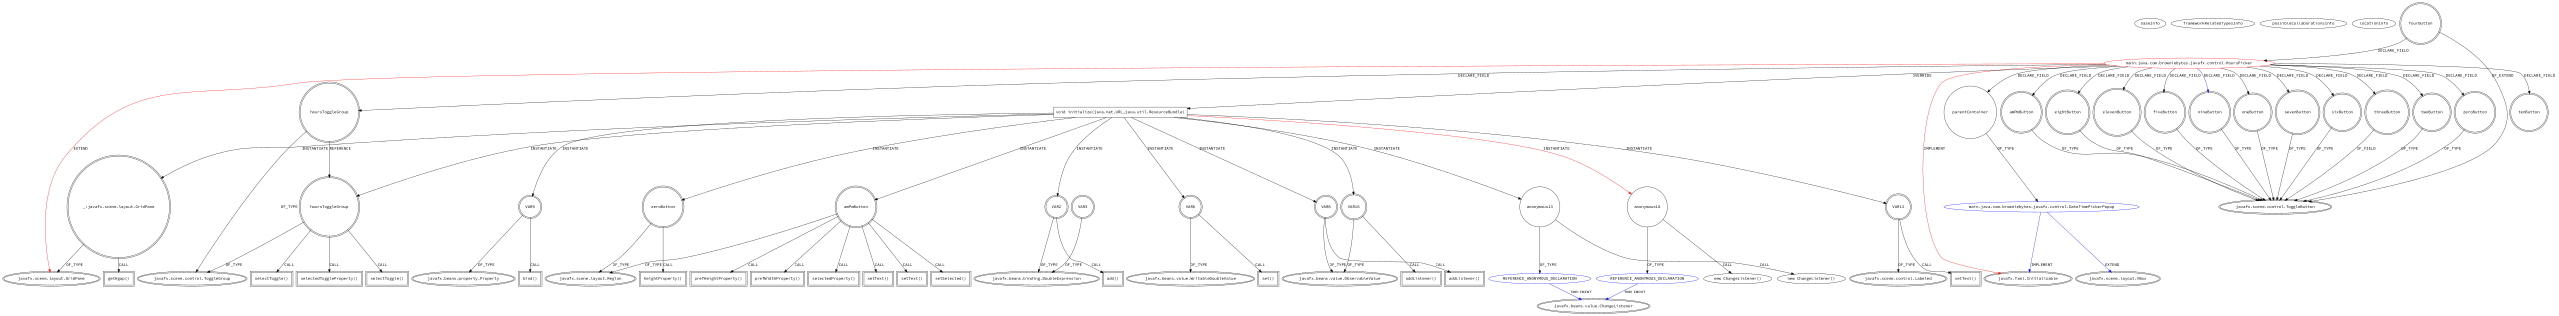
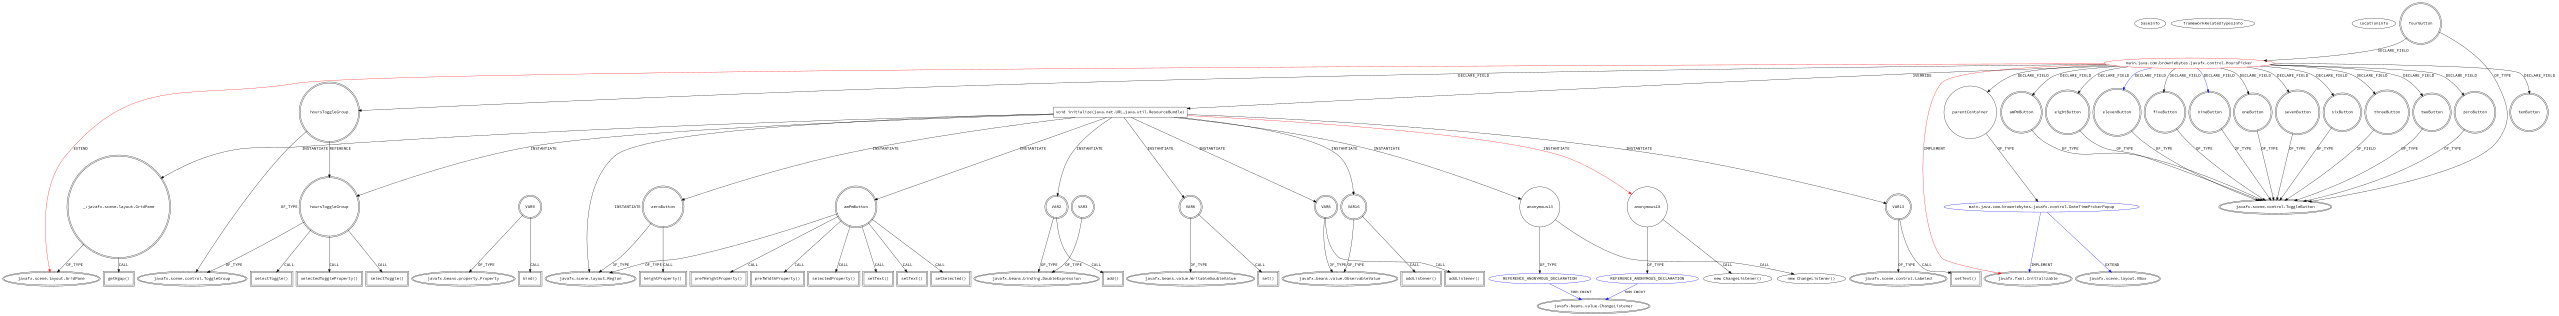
node "possibleCollaborationsInfo": removed
edge "main.java.com.browniebytes.javafx.control.HoursPicker" -> "elevenButton": color black -> blue
edge "fourButton" -> "javafx.scene.control.ToggleButton": label "OF_EXTEND" -> "OF_TYPE"
edge "void initialize(java.net.URL,java.util.ResourceBundle)" -> "VAR0": now "void initialize(java.net.URL,java.util.ResourceBundle)" -> "javafx.scene.layout.Region"
